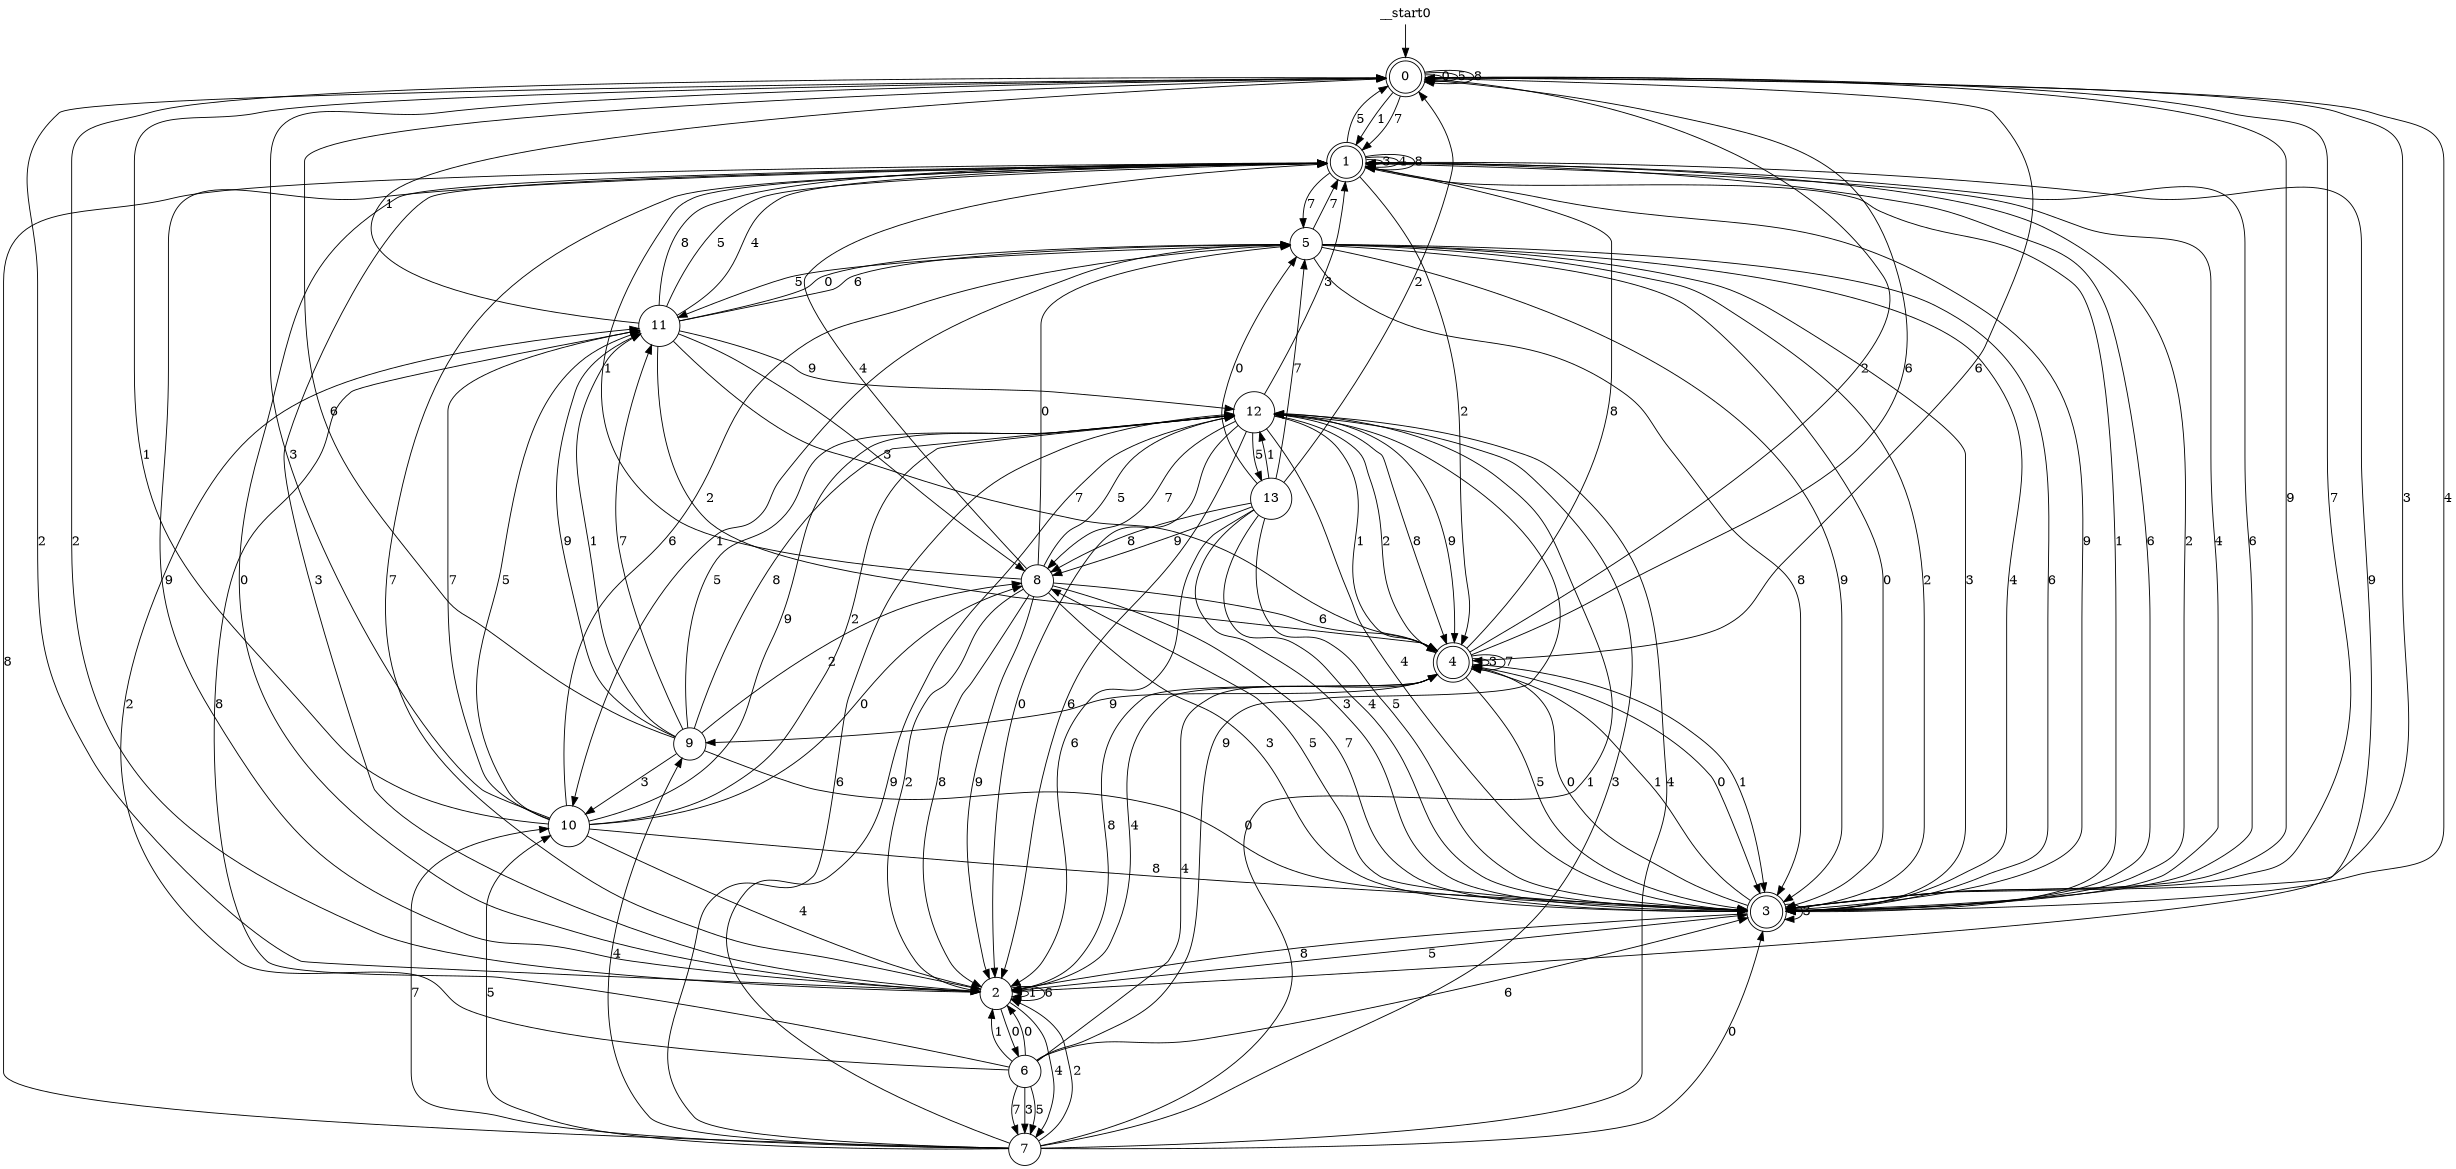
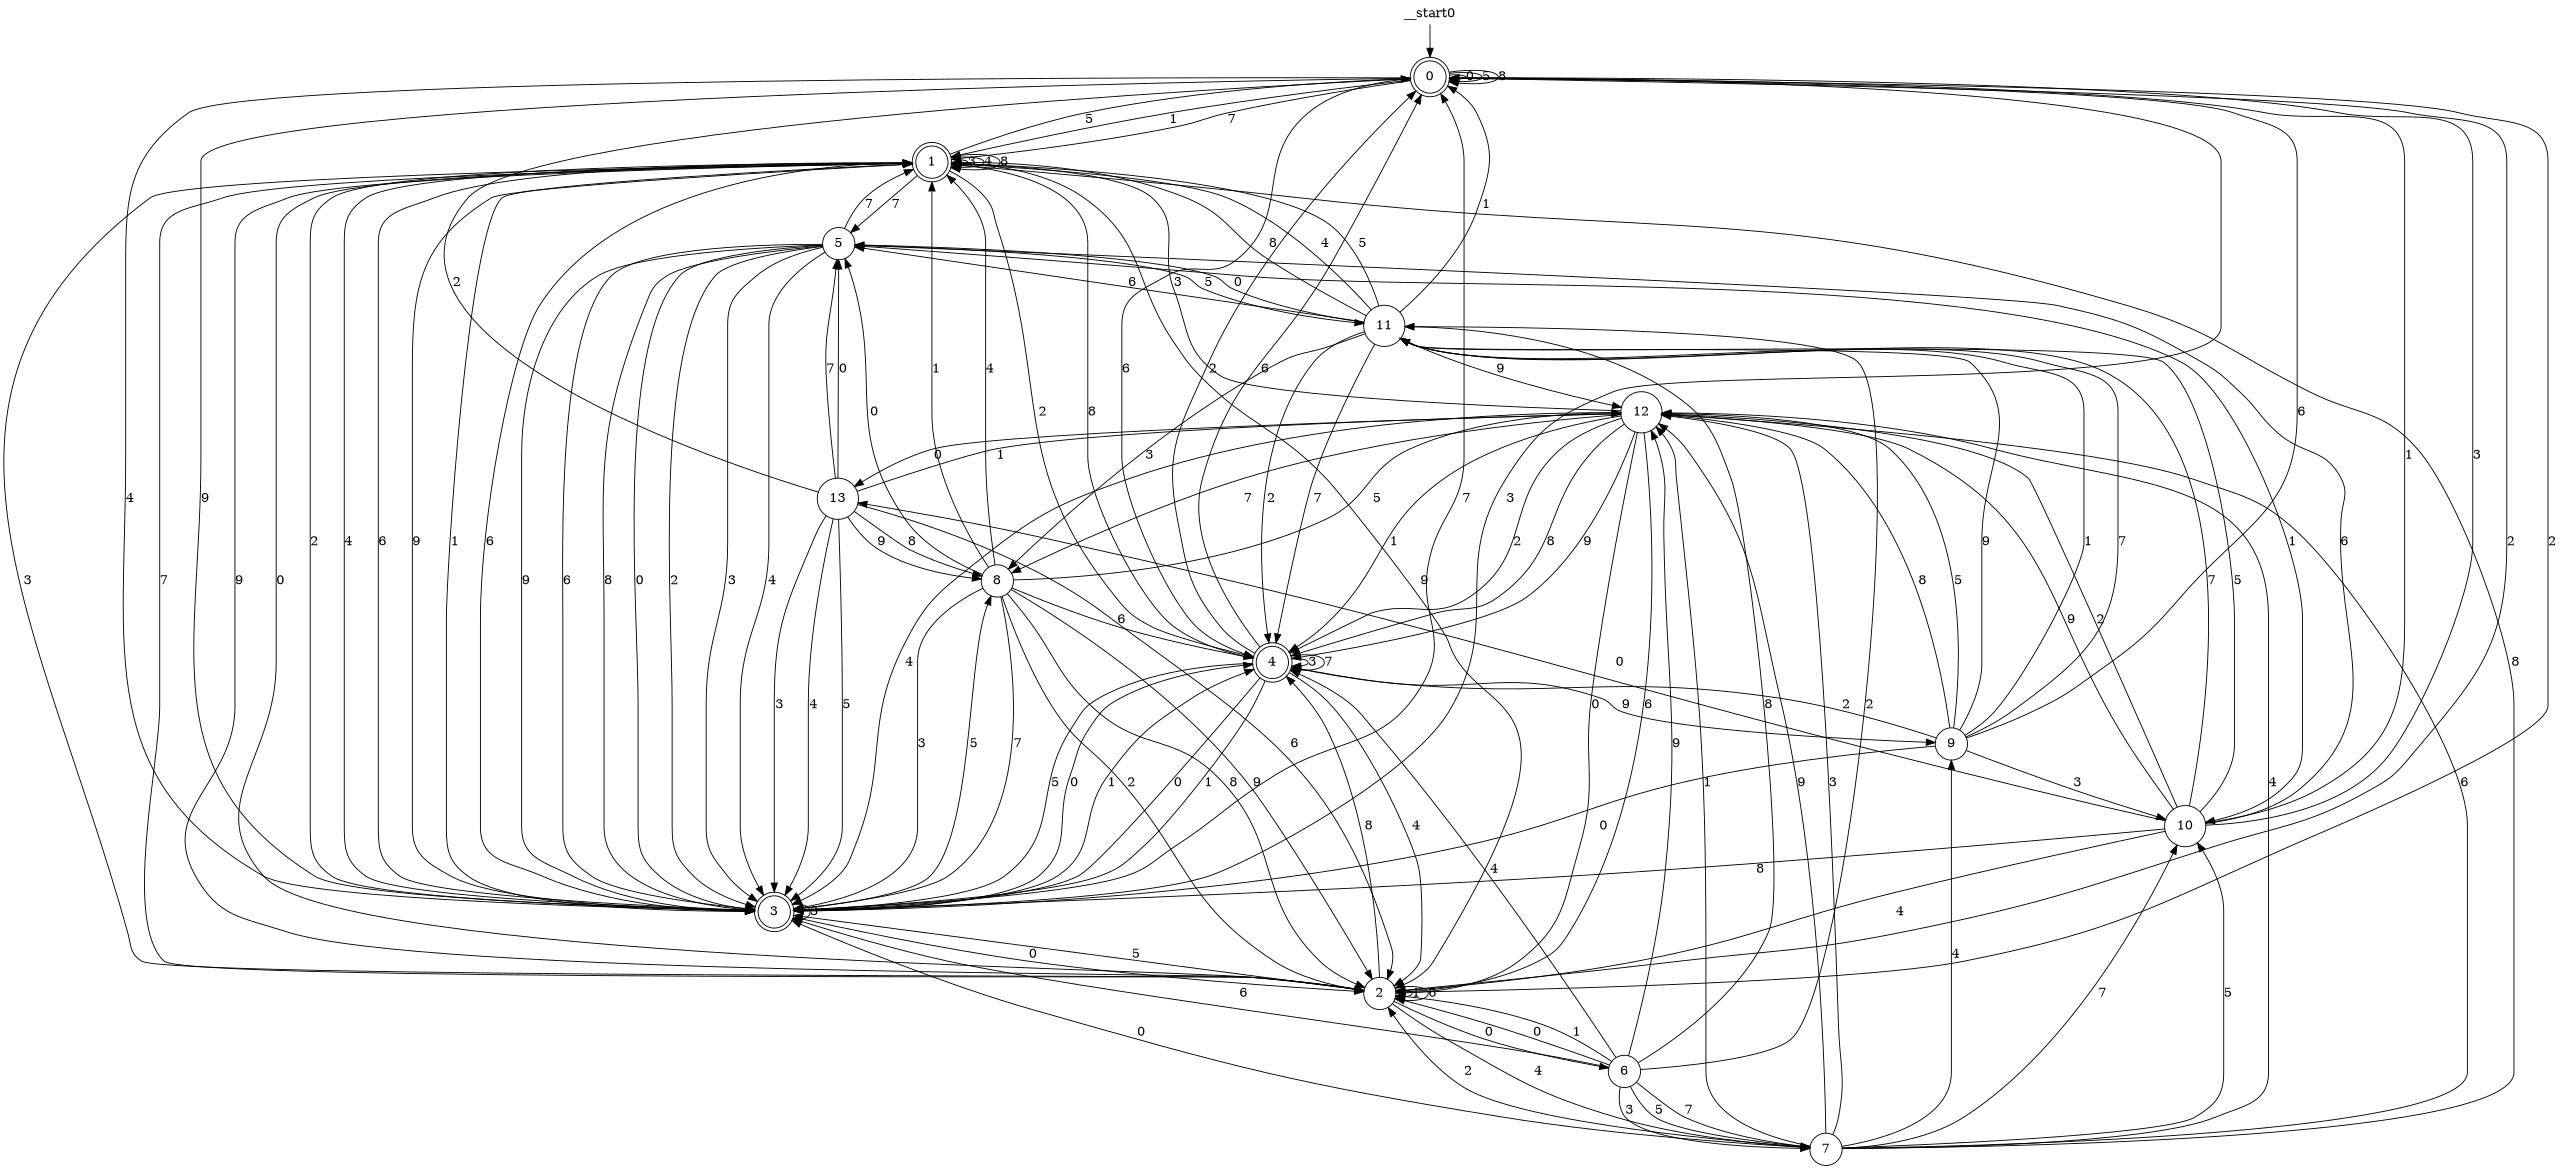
edge "12" -> "13": label "5" -> "0"
edge "9" -> "8": now "9" -> "4"
edge "10" -> "8": now "10" -> "13"
edge "3" -> "2": label "8" -> "0"
